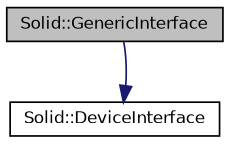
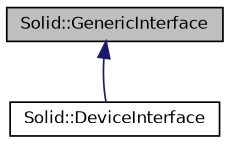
edge "Solid::GenericInterface" -> "Solid::DeviceInterface": reversed
